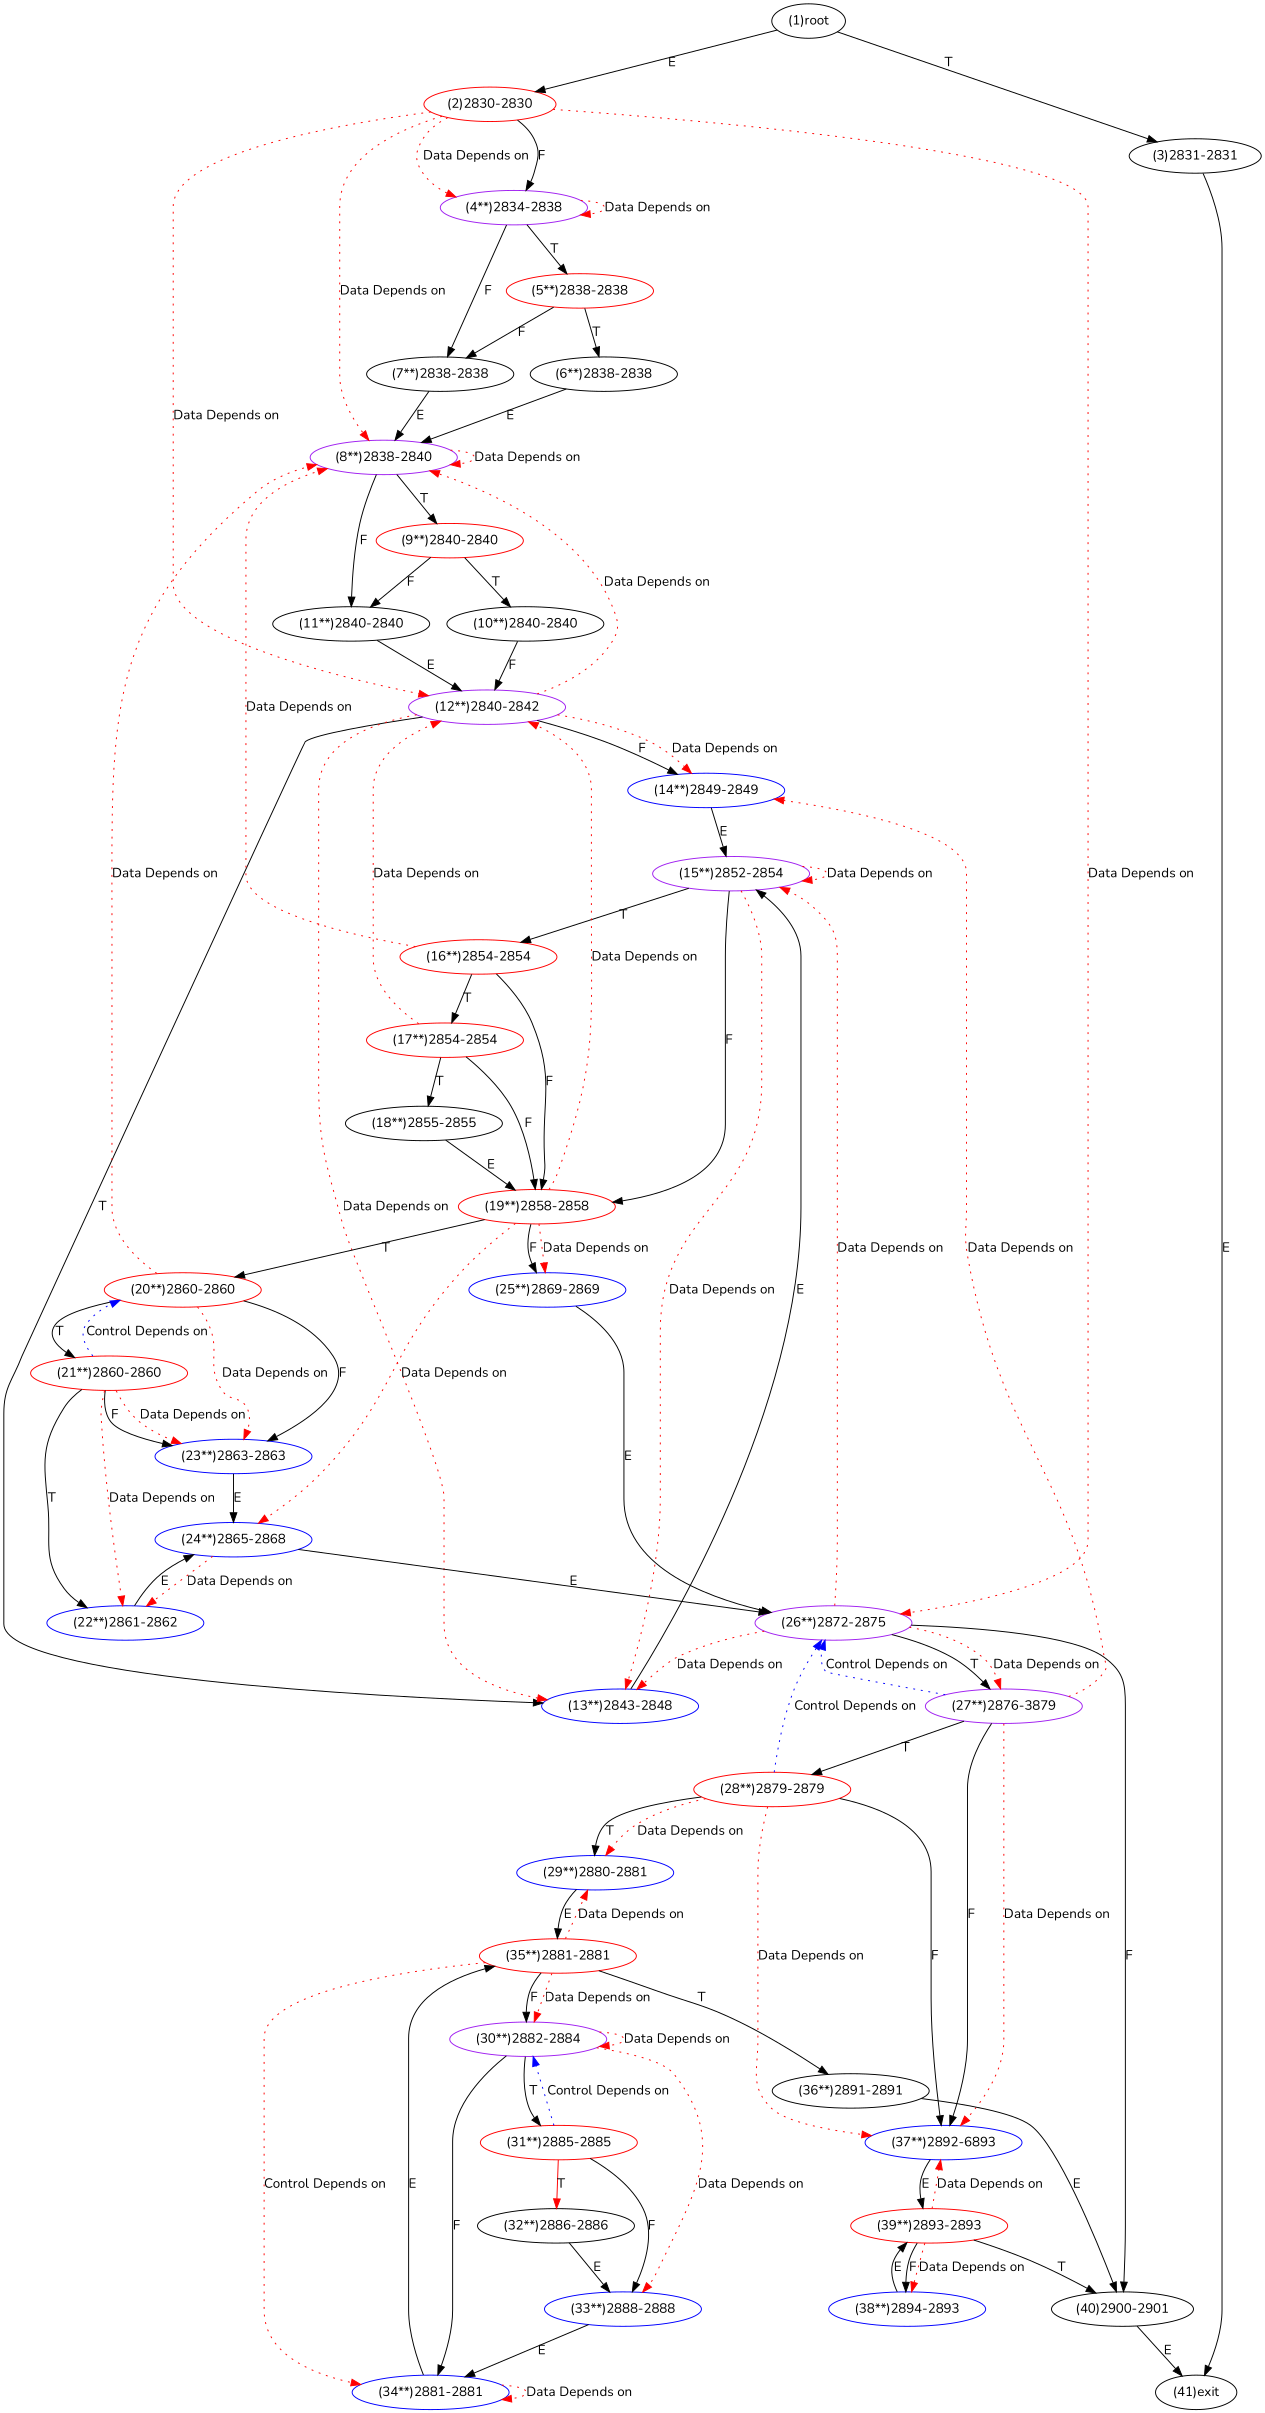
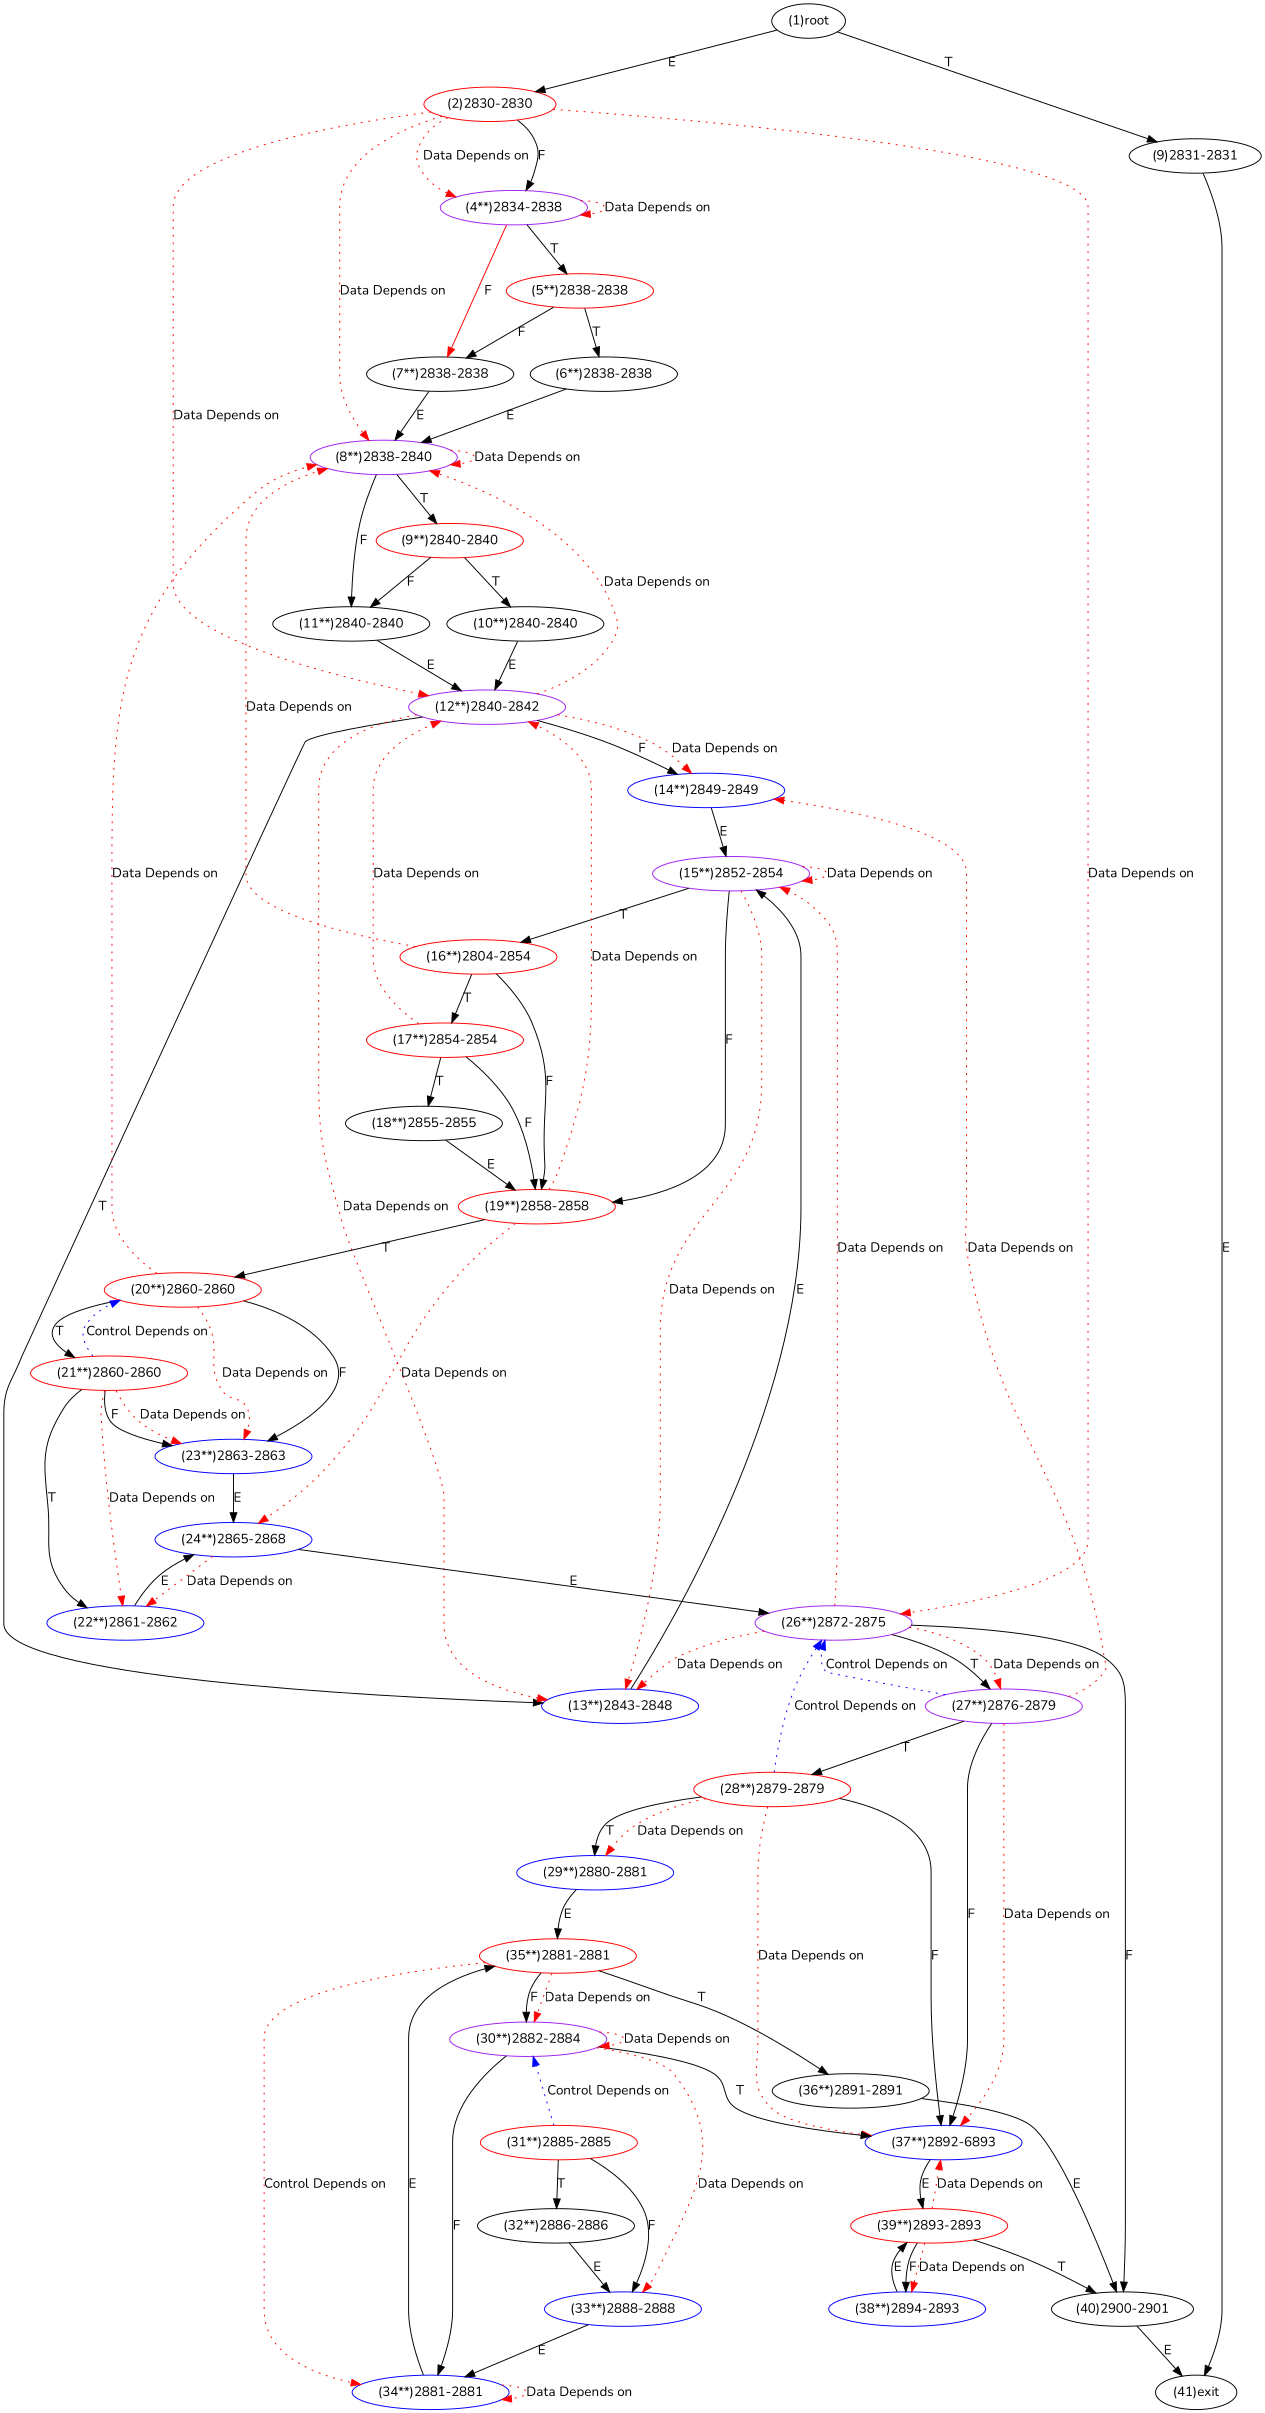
node "(3)2831-2831": label "(3)2831-2831" -> "(9)2831-2831"
edge "(4**)2834-2838" -> "(7**)2838-2838": color black -> red
edge "(10**)2840-2840" -> "(12**)2840-2842": label "F" -> "E"
node "(16**)2854-2854": label "(16**)2854-2854" -> "(16**)2804-2854"
node "(25**)2869-2869": removed
node "(27**)2876-3879": label "(27**)2876-3879" -> "(27**)2876-2879"
edge "(35**)2881-2881" -> "(29**)2880-2881": removed, label "Data Depends on"
edge "(30**)2882-2884" -> "(31**)2885-2885": now "(30**)2882-2884" -> "(37**)2892-6893"
edge "(31**)2885-2885" -> "(32**)2886-2886": color red -> black
